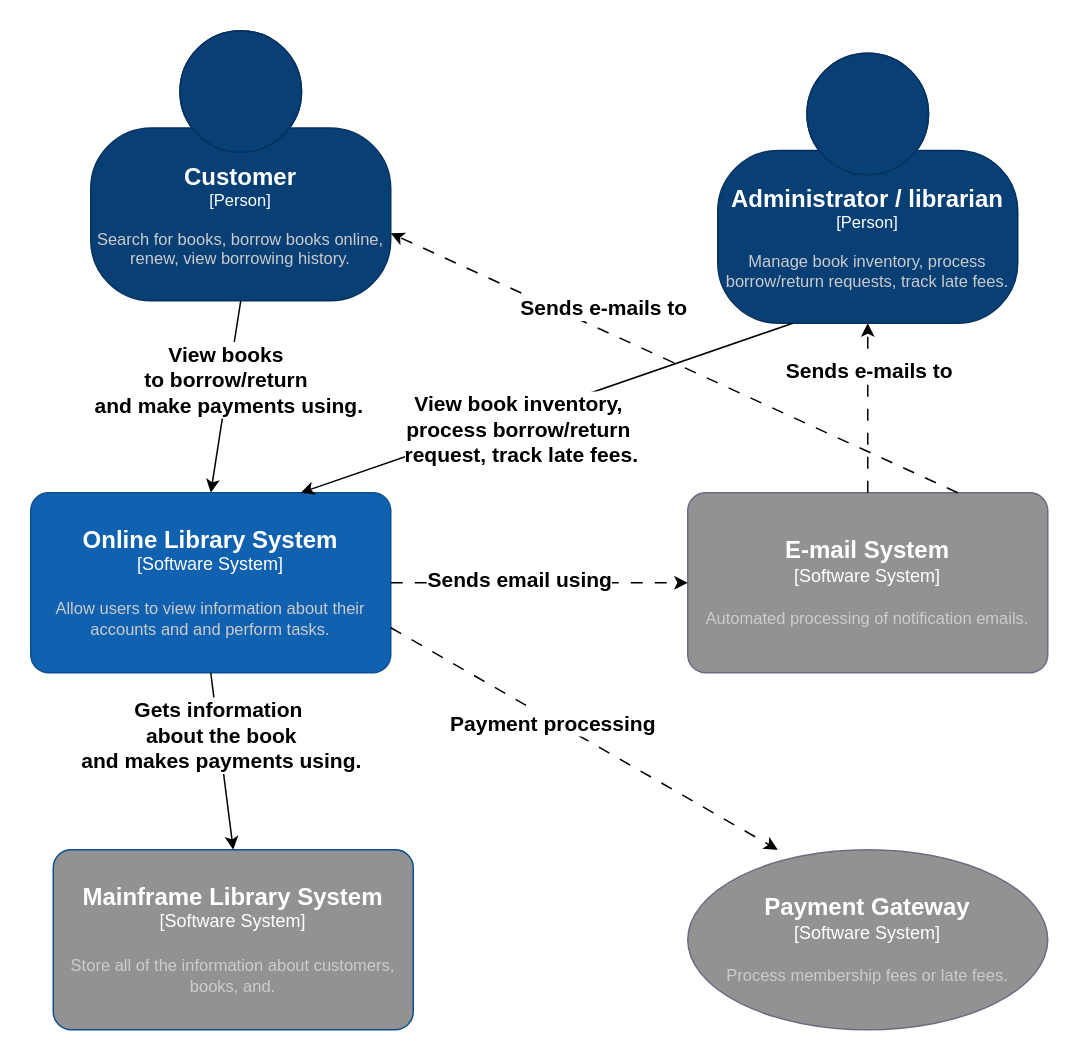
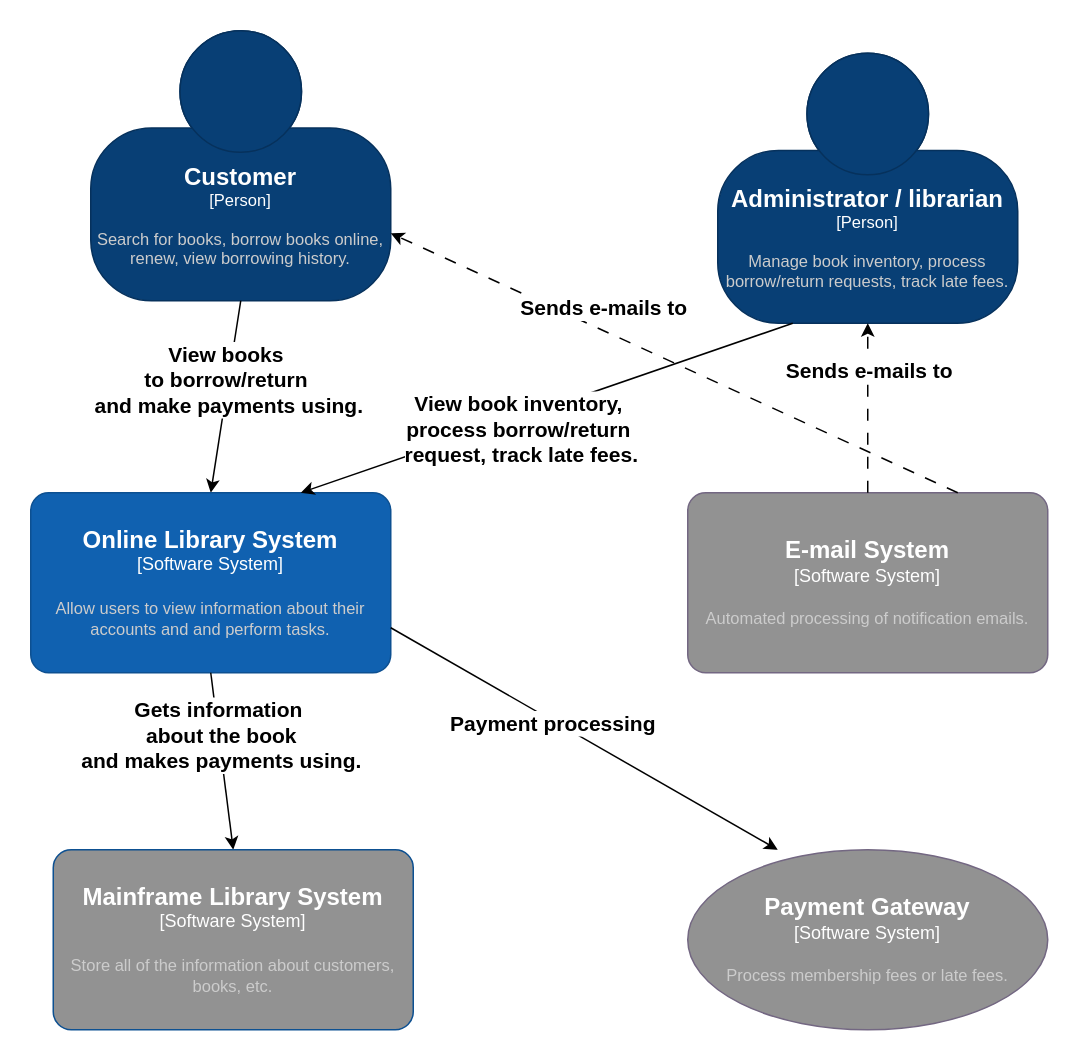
edge "Online Library System [Software System] Allow users to view information about their accounts and and perform tasks." -> "E-mail System [Software System] Automated processing of notification emails.": removed, label "Sends email using"
edge "Online Library System [Software System] Allow users to view information about their accounts and and perform tasks." -> "Payment Gateway [Software System] Process membership fees or late fees.": style dashed -> solid
node "Mainframe Library System [Software System] Store all of the information about customers, books, and.": label "Mainframe Library System [Software System] Store all of the information about customers, books, and." -> "Mainframe Library System [Software System] Store all of the information about customers, books, etc."
